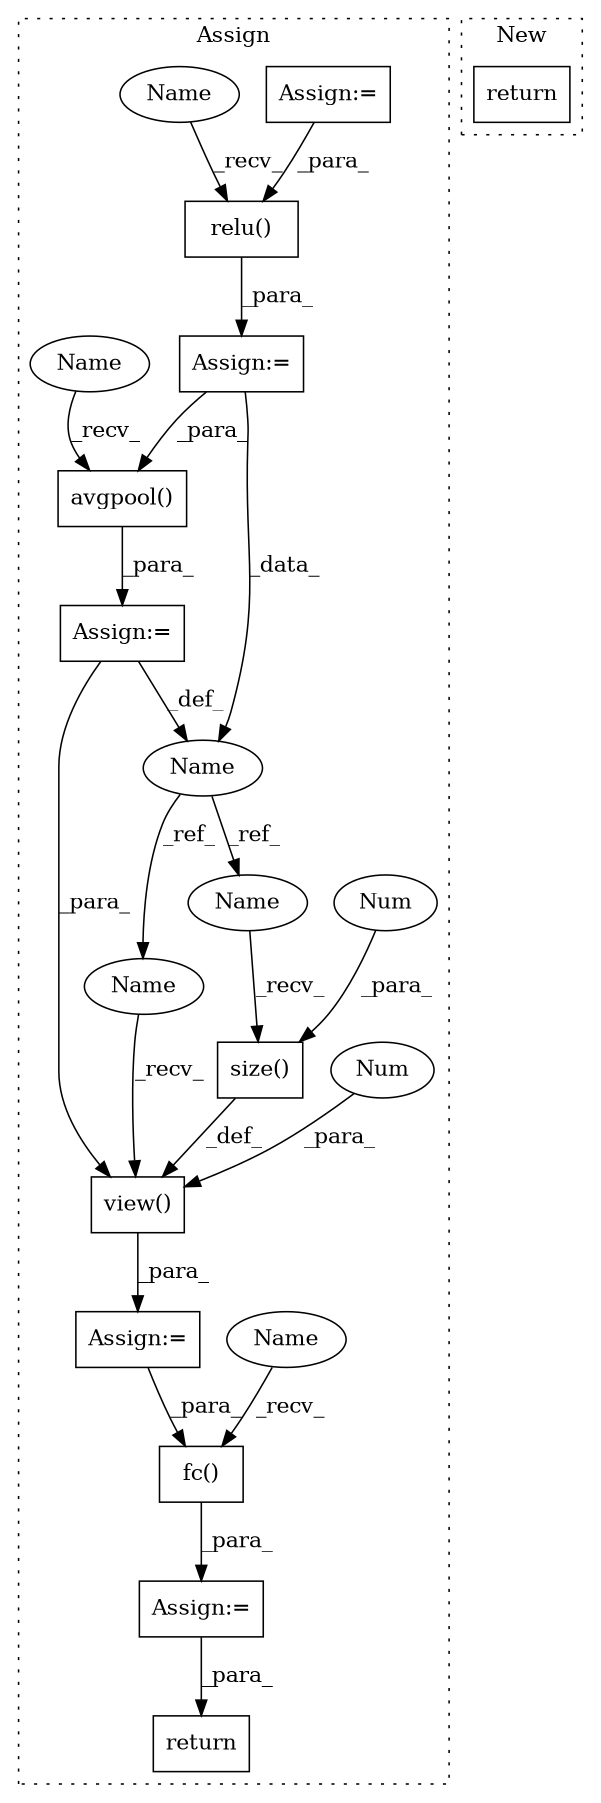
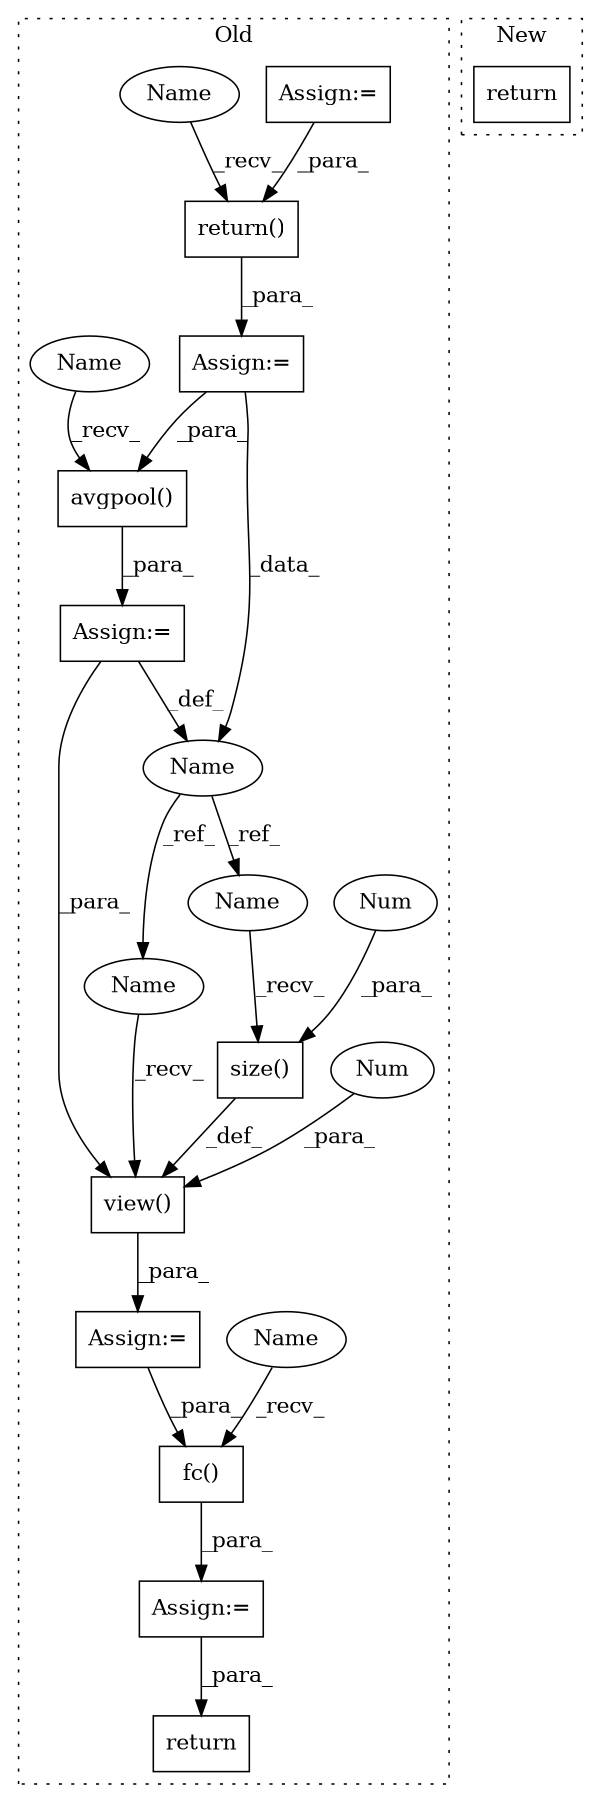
cluster "Assign": label "Assign" -> "Old"
node "relu()": label "relu()" -> "return()"
